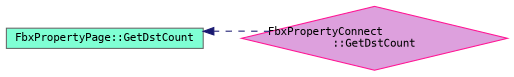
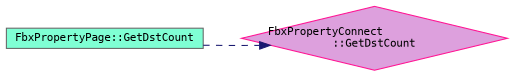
edge "FbxPropertyConnect ::GetDstCount" -> "FbxPropertyPage::GetDstCount": reversed
